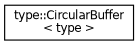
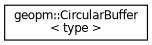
node "type::CircularBuffer < type >": label "type::CircularBuffer < type >" -> "geopm::CircularBuffer < type >"
